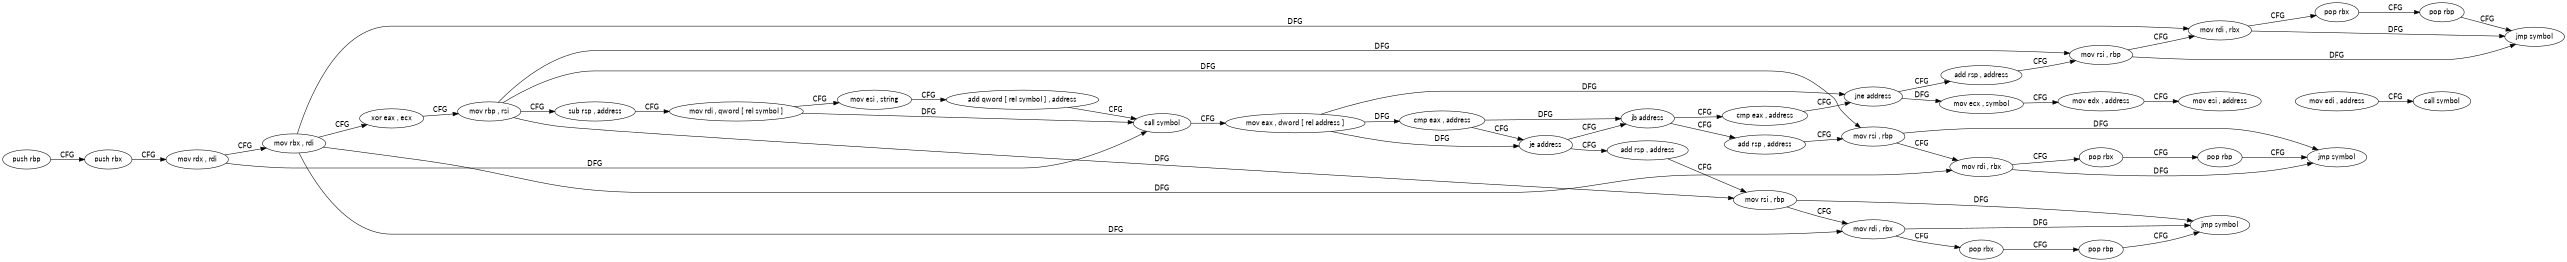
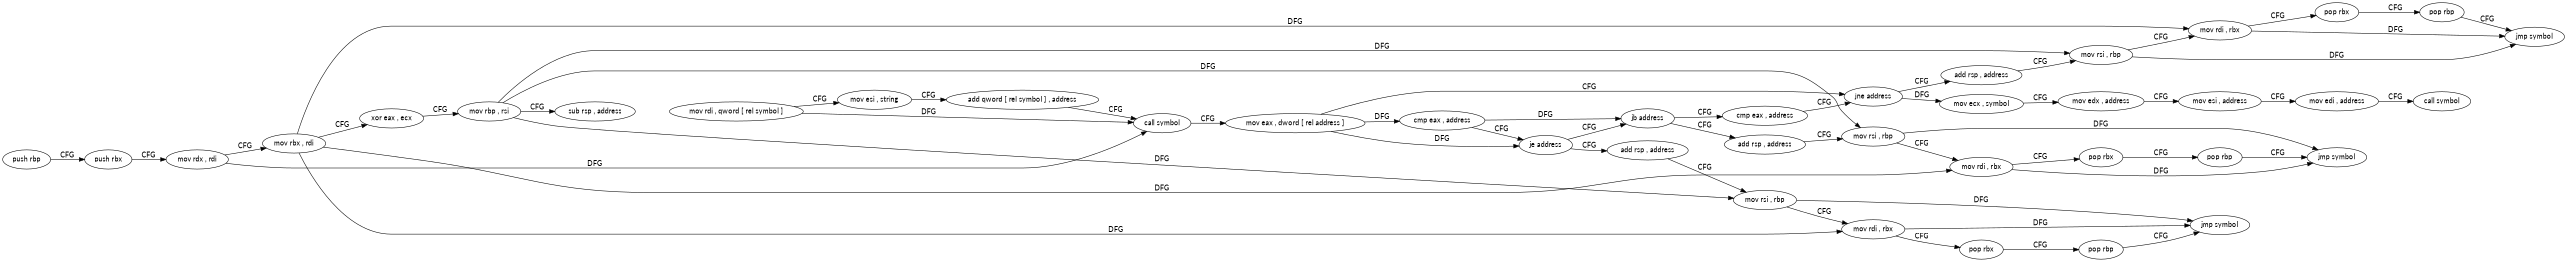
edge "mov eax , dword [ rel address ]" -> "jne address": label "DFG" -> "CFG"
edge "mov esi , address" -> "mov edi , address": added, label "CFG"
edge "sub rsp , address" -> "mov rdi , qword [ rel symbol ]": removed, label "CFG"
